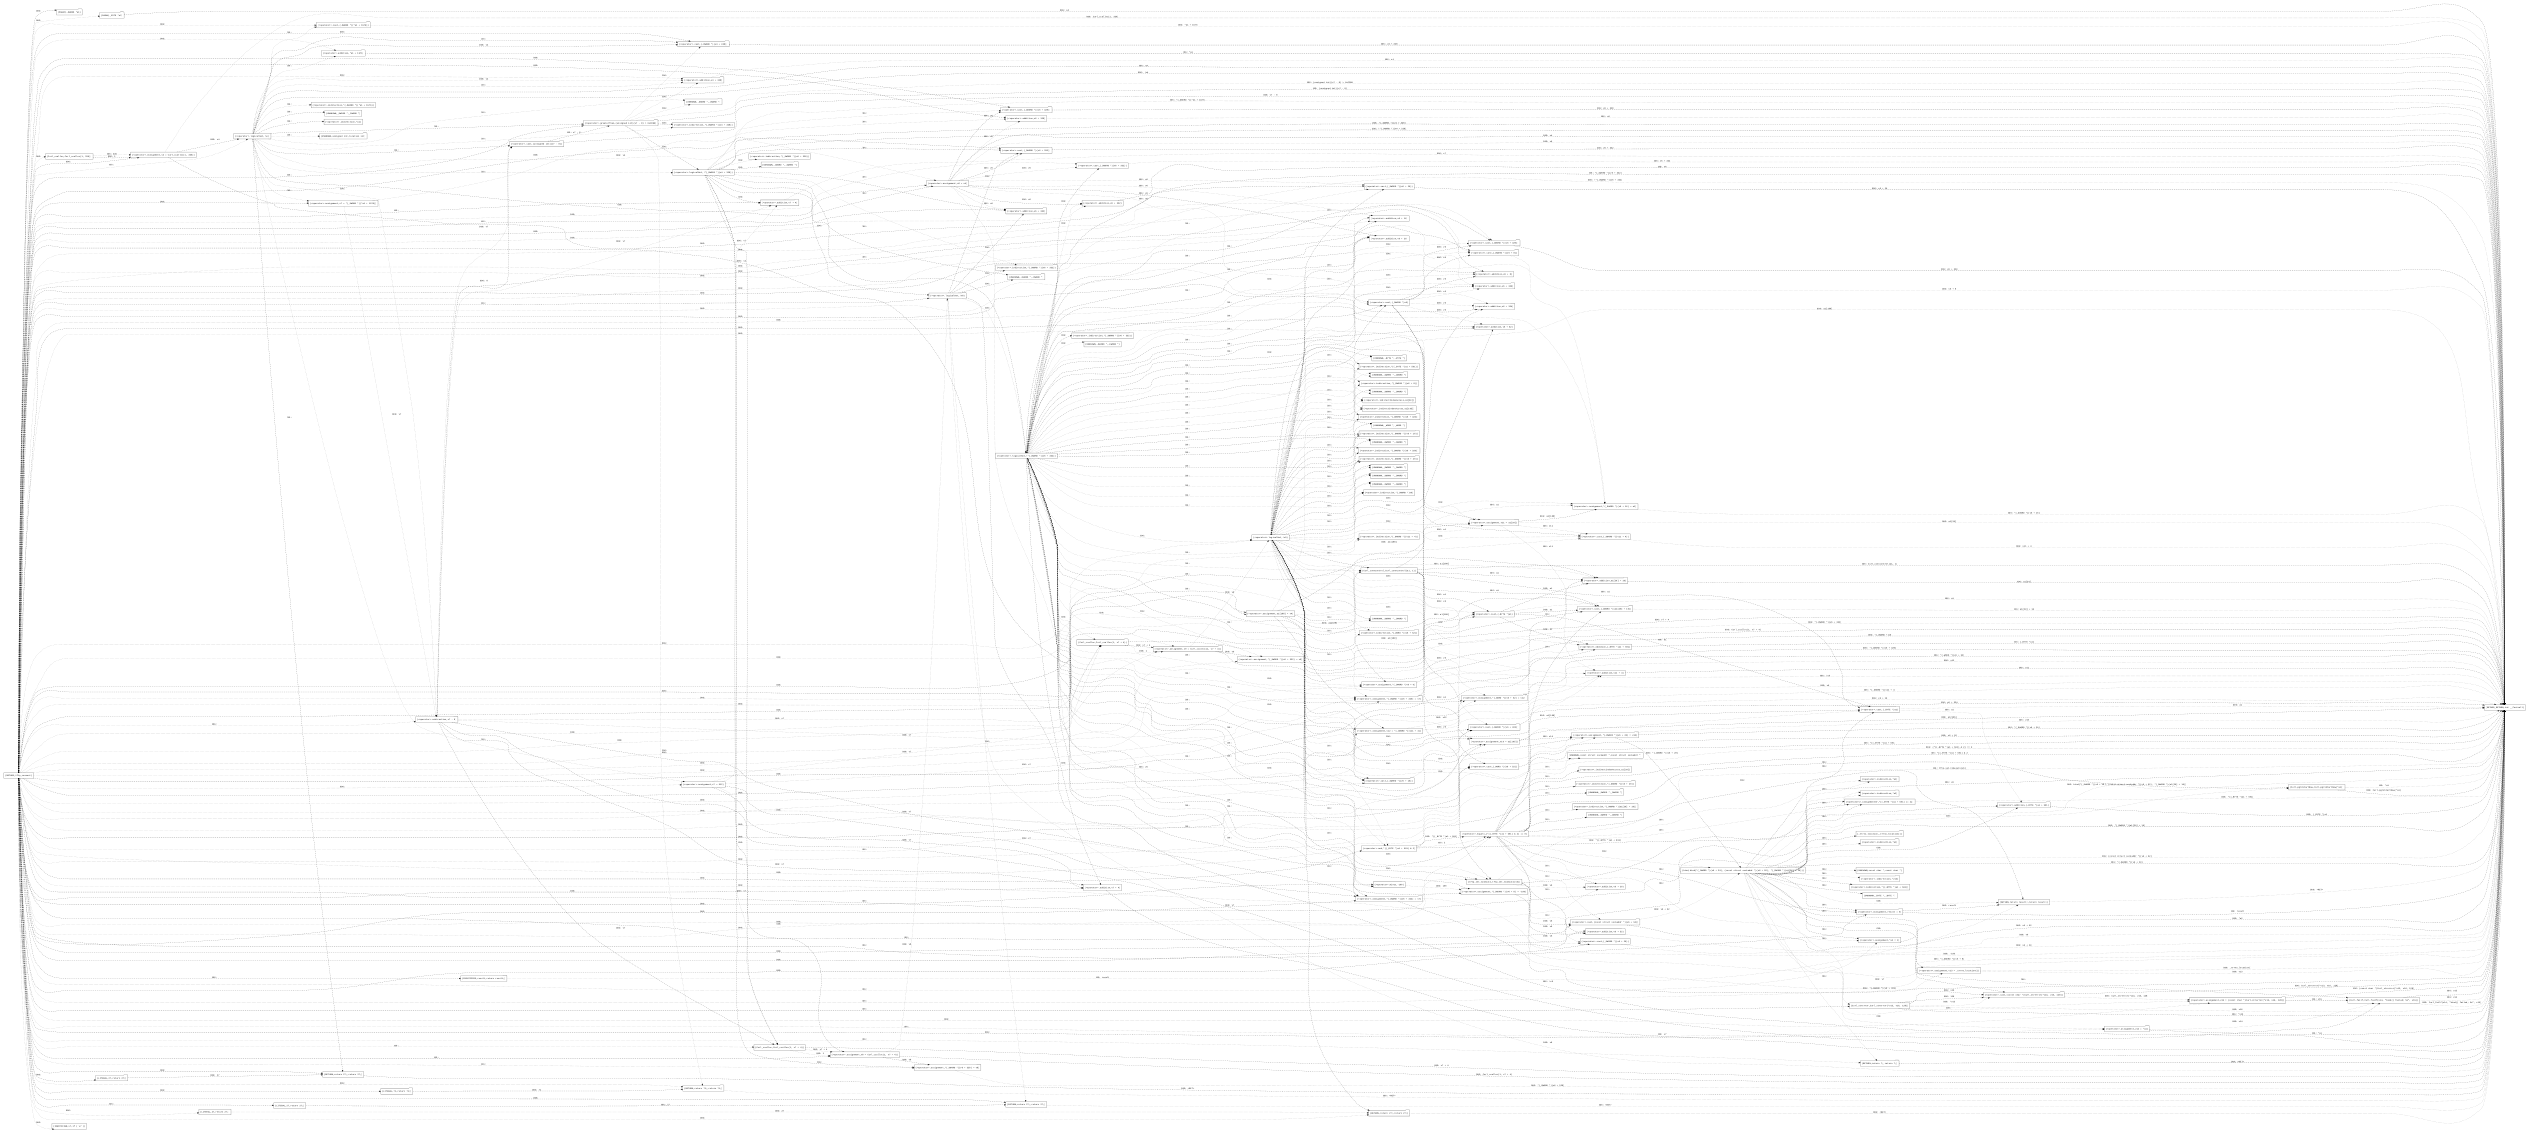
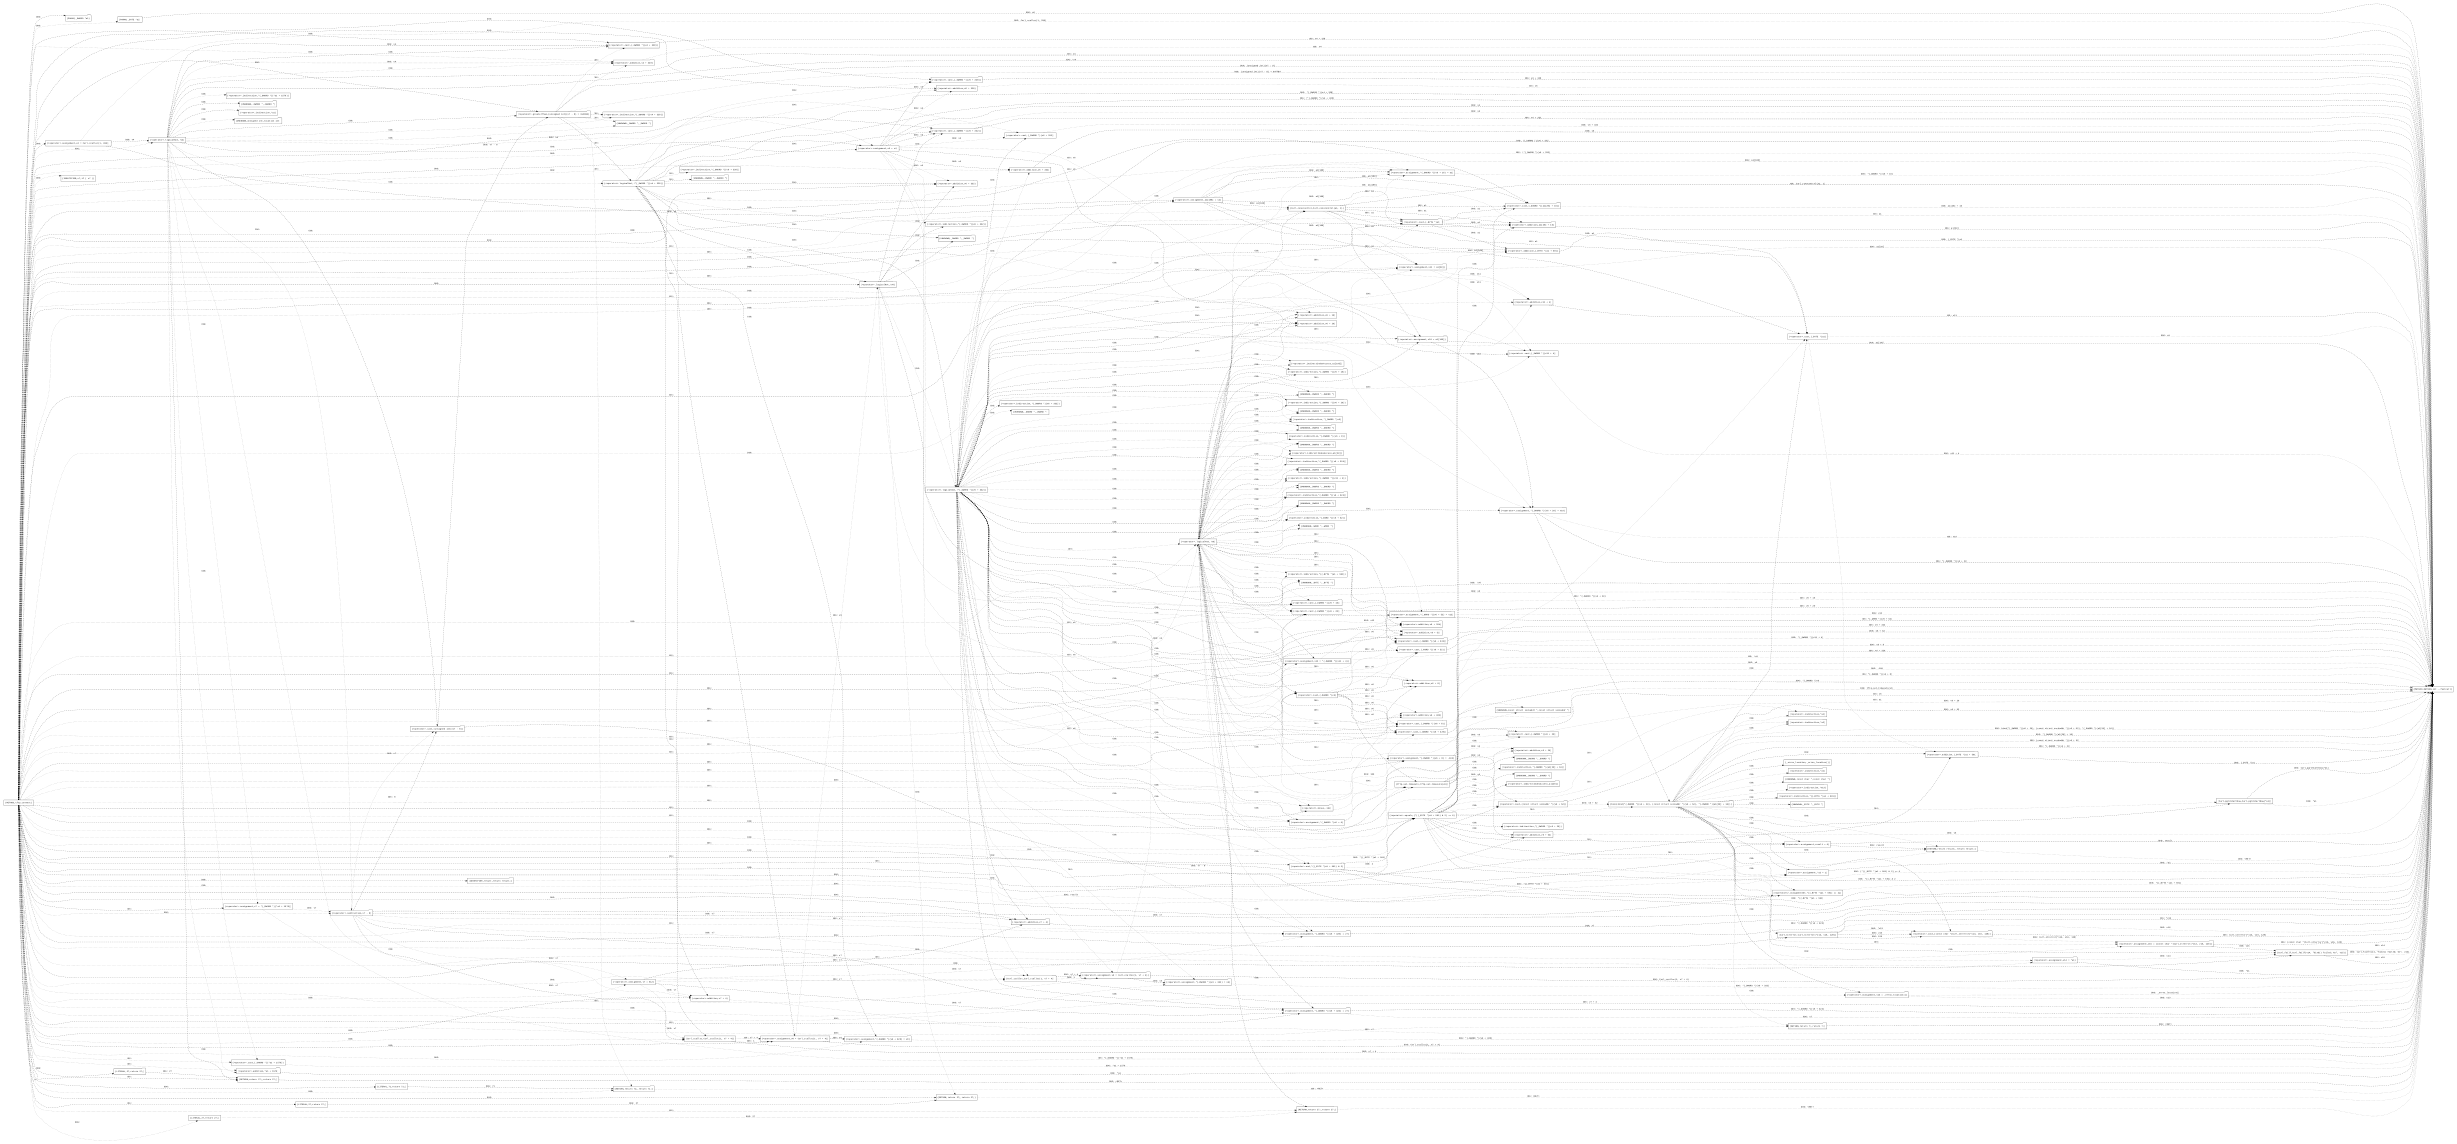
node "(Curl_ccalloc,Curl_ccalloc(1, 336))": removed
edge "(<operator>.assignment,v11 = a1[20])" -> "(<operator>.assignment,*(_DWORD *)(v6 + 16) = a1)": now "(<operator>.assignment,a1[188] = v4)" -> "(<operator>.assignment,*(_DWORD *)(v6 + 16) = a1)"
edge "(METHOD,tftp_connect)" -> "(<operator>.assignment,*(_WORD *)(v6 + 52) = v12)": removed, label "DDG:"
